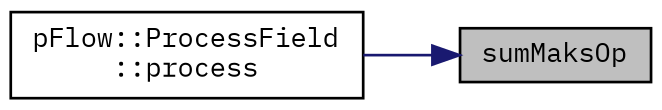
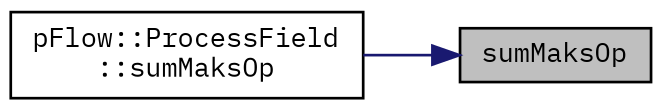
node "pFlow::ProcessField ::process": label "pFlow::ProcessField ::process" -> "pFlow::ProcessField ::sumMaksOp"
